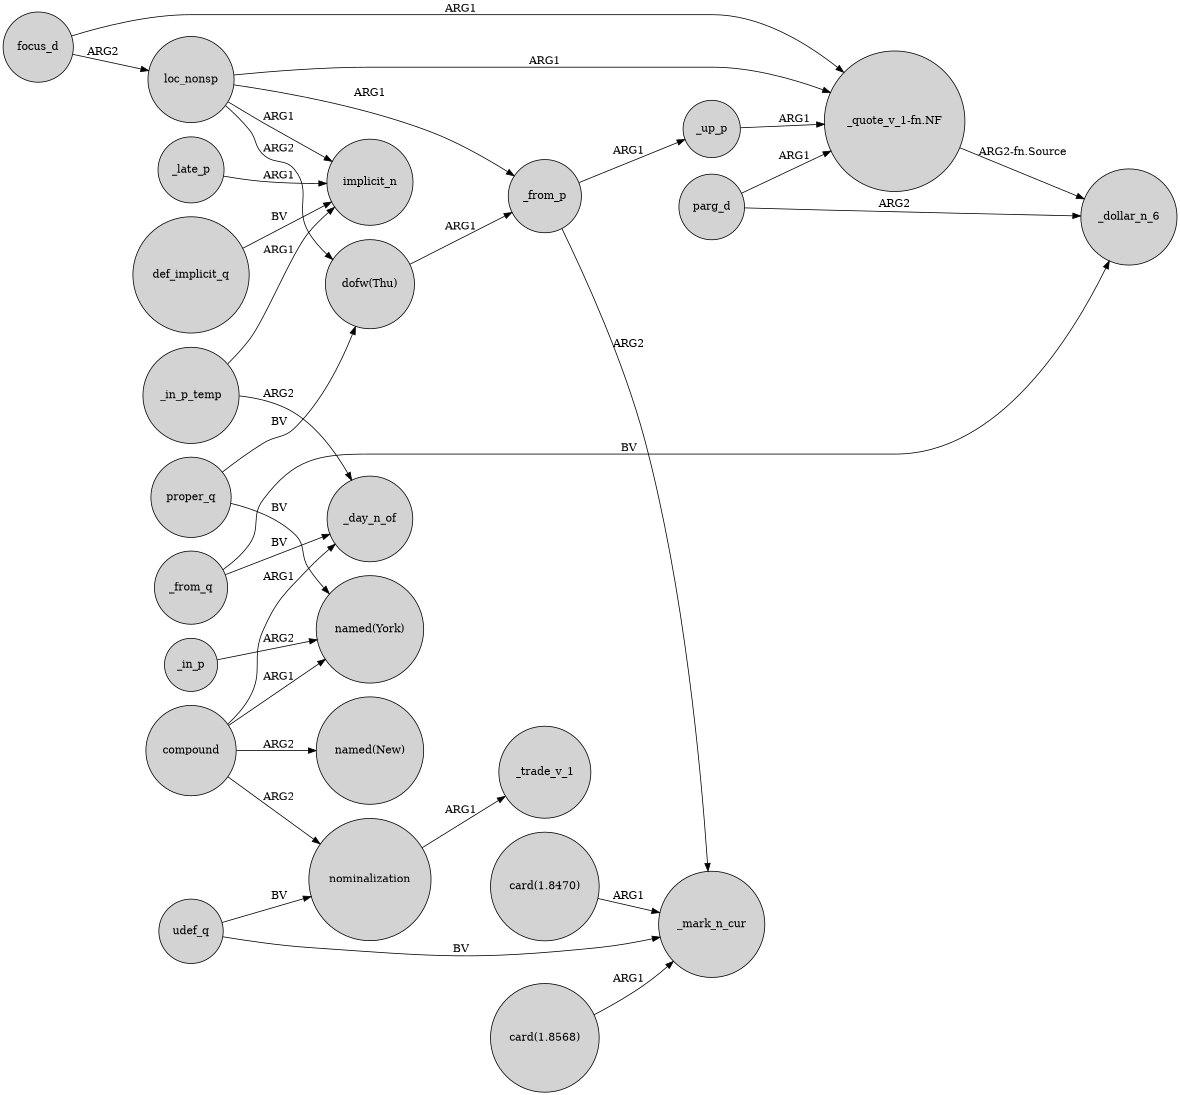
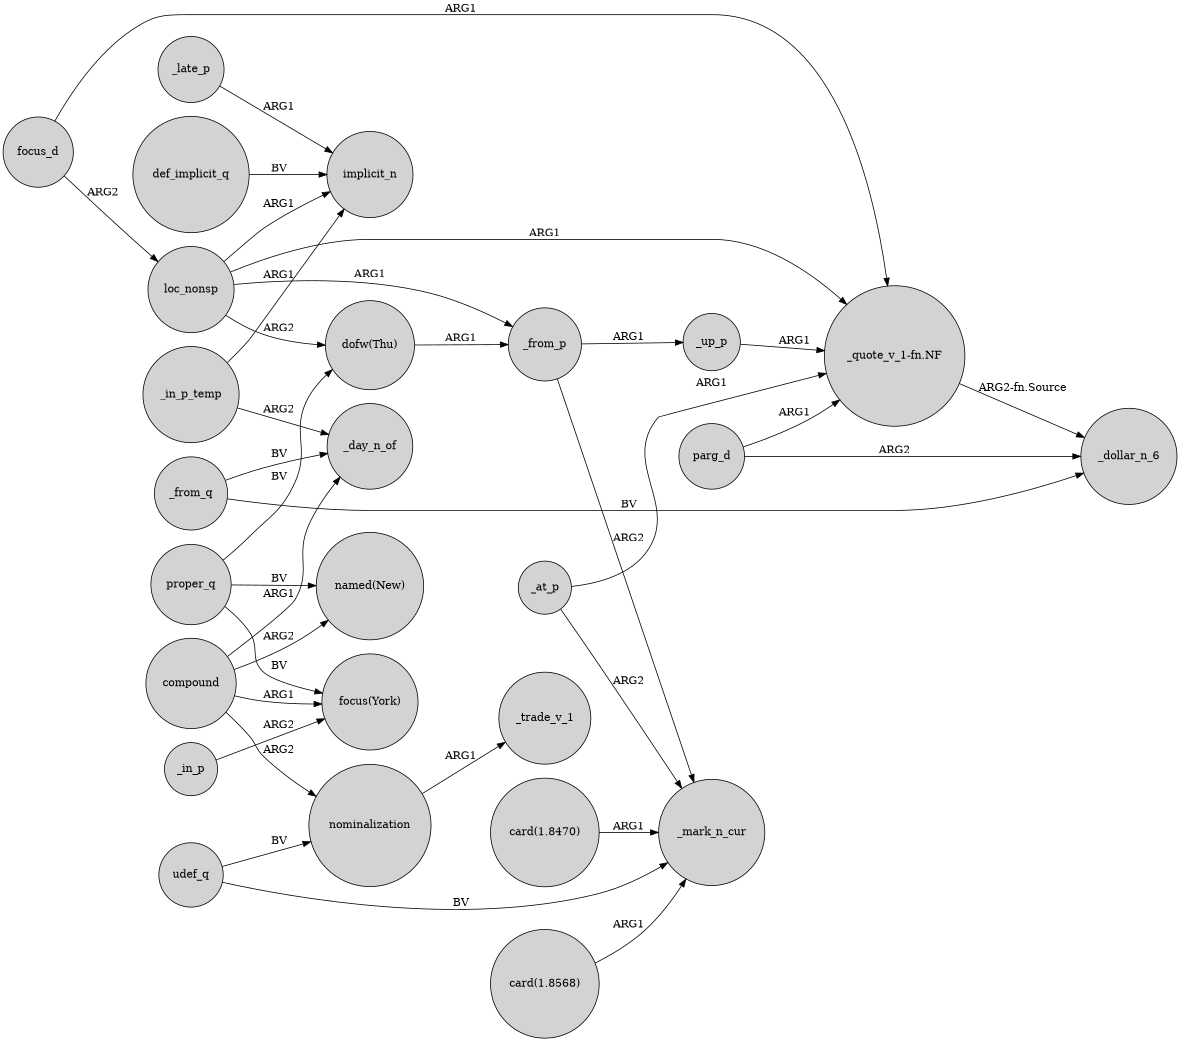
edge "proper_q" -> "named(New)": added, label "BV"
node "_at_p": added
node "named(York)": label "named(York)" -> "focus(York)"
